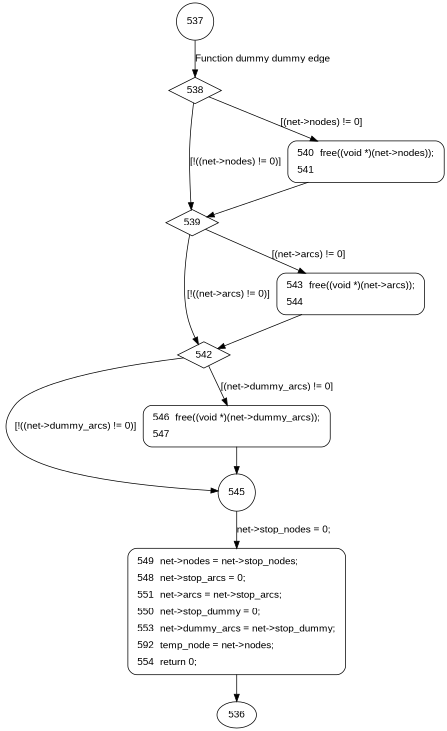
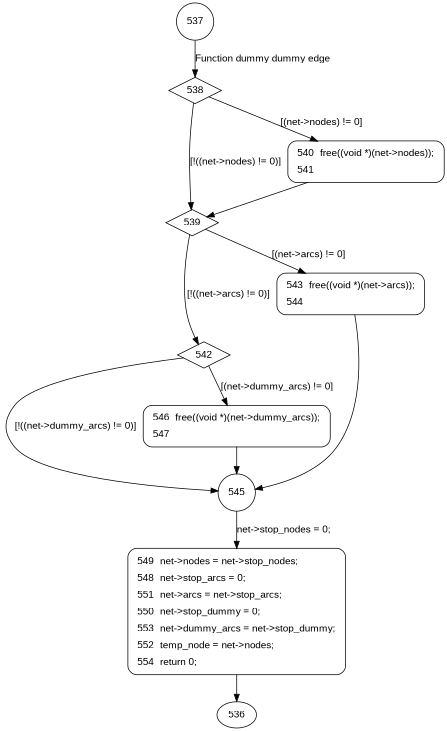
edge "543" -> "542": now "543" -> "545"
node "549": text "592" -> "552"
